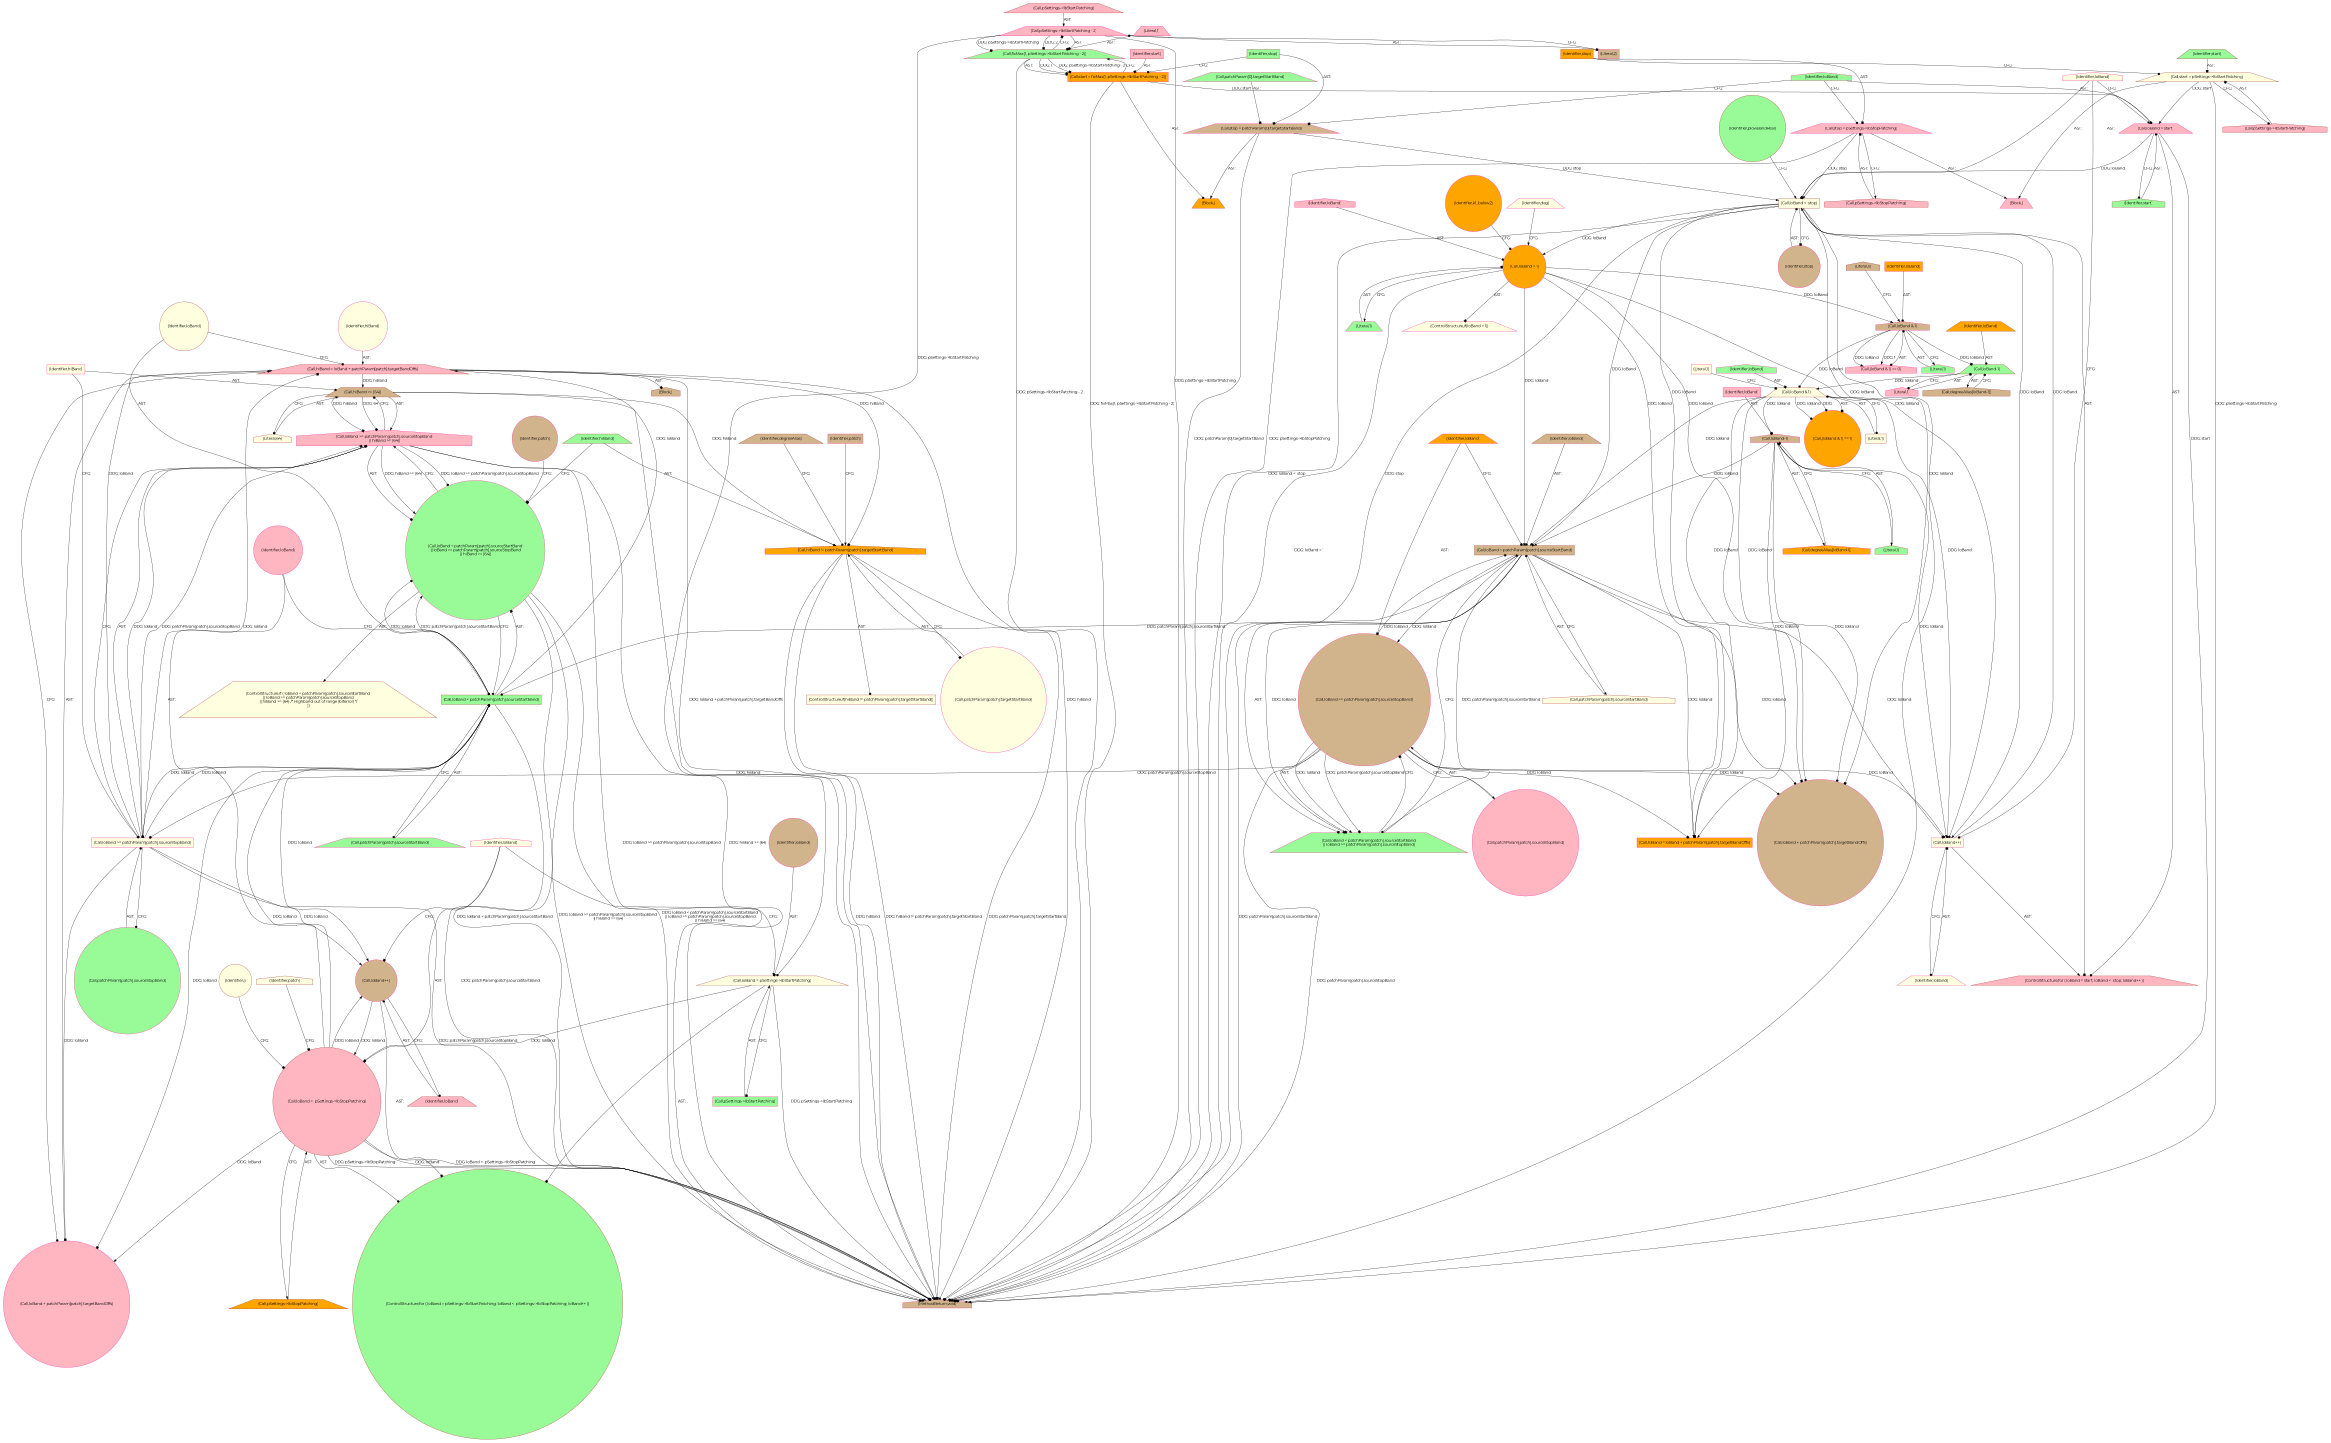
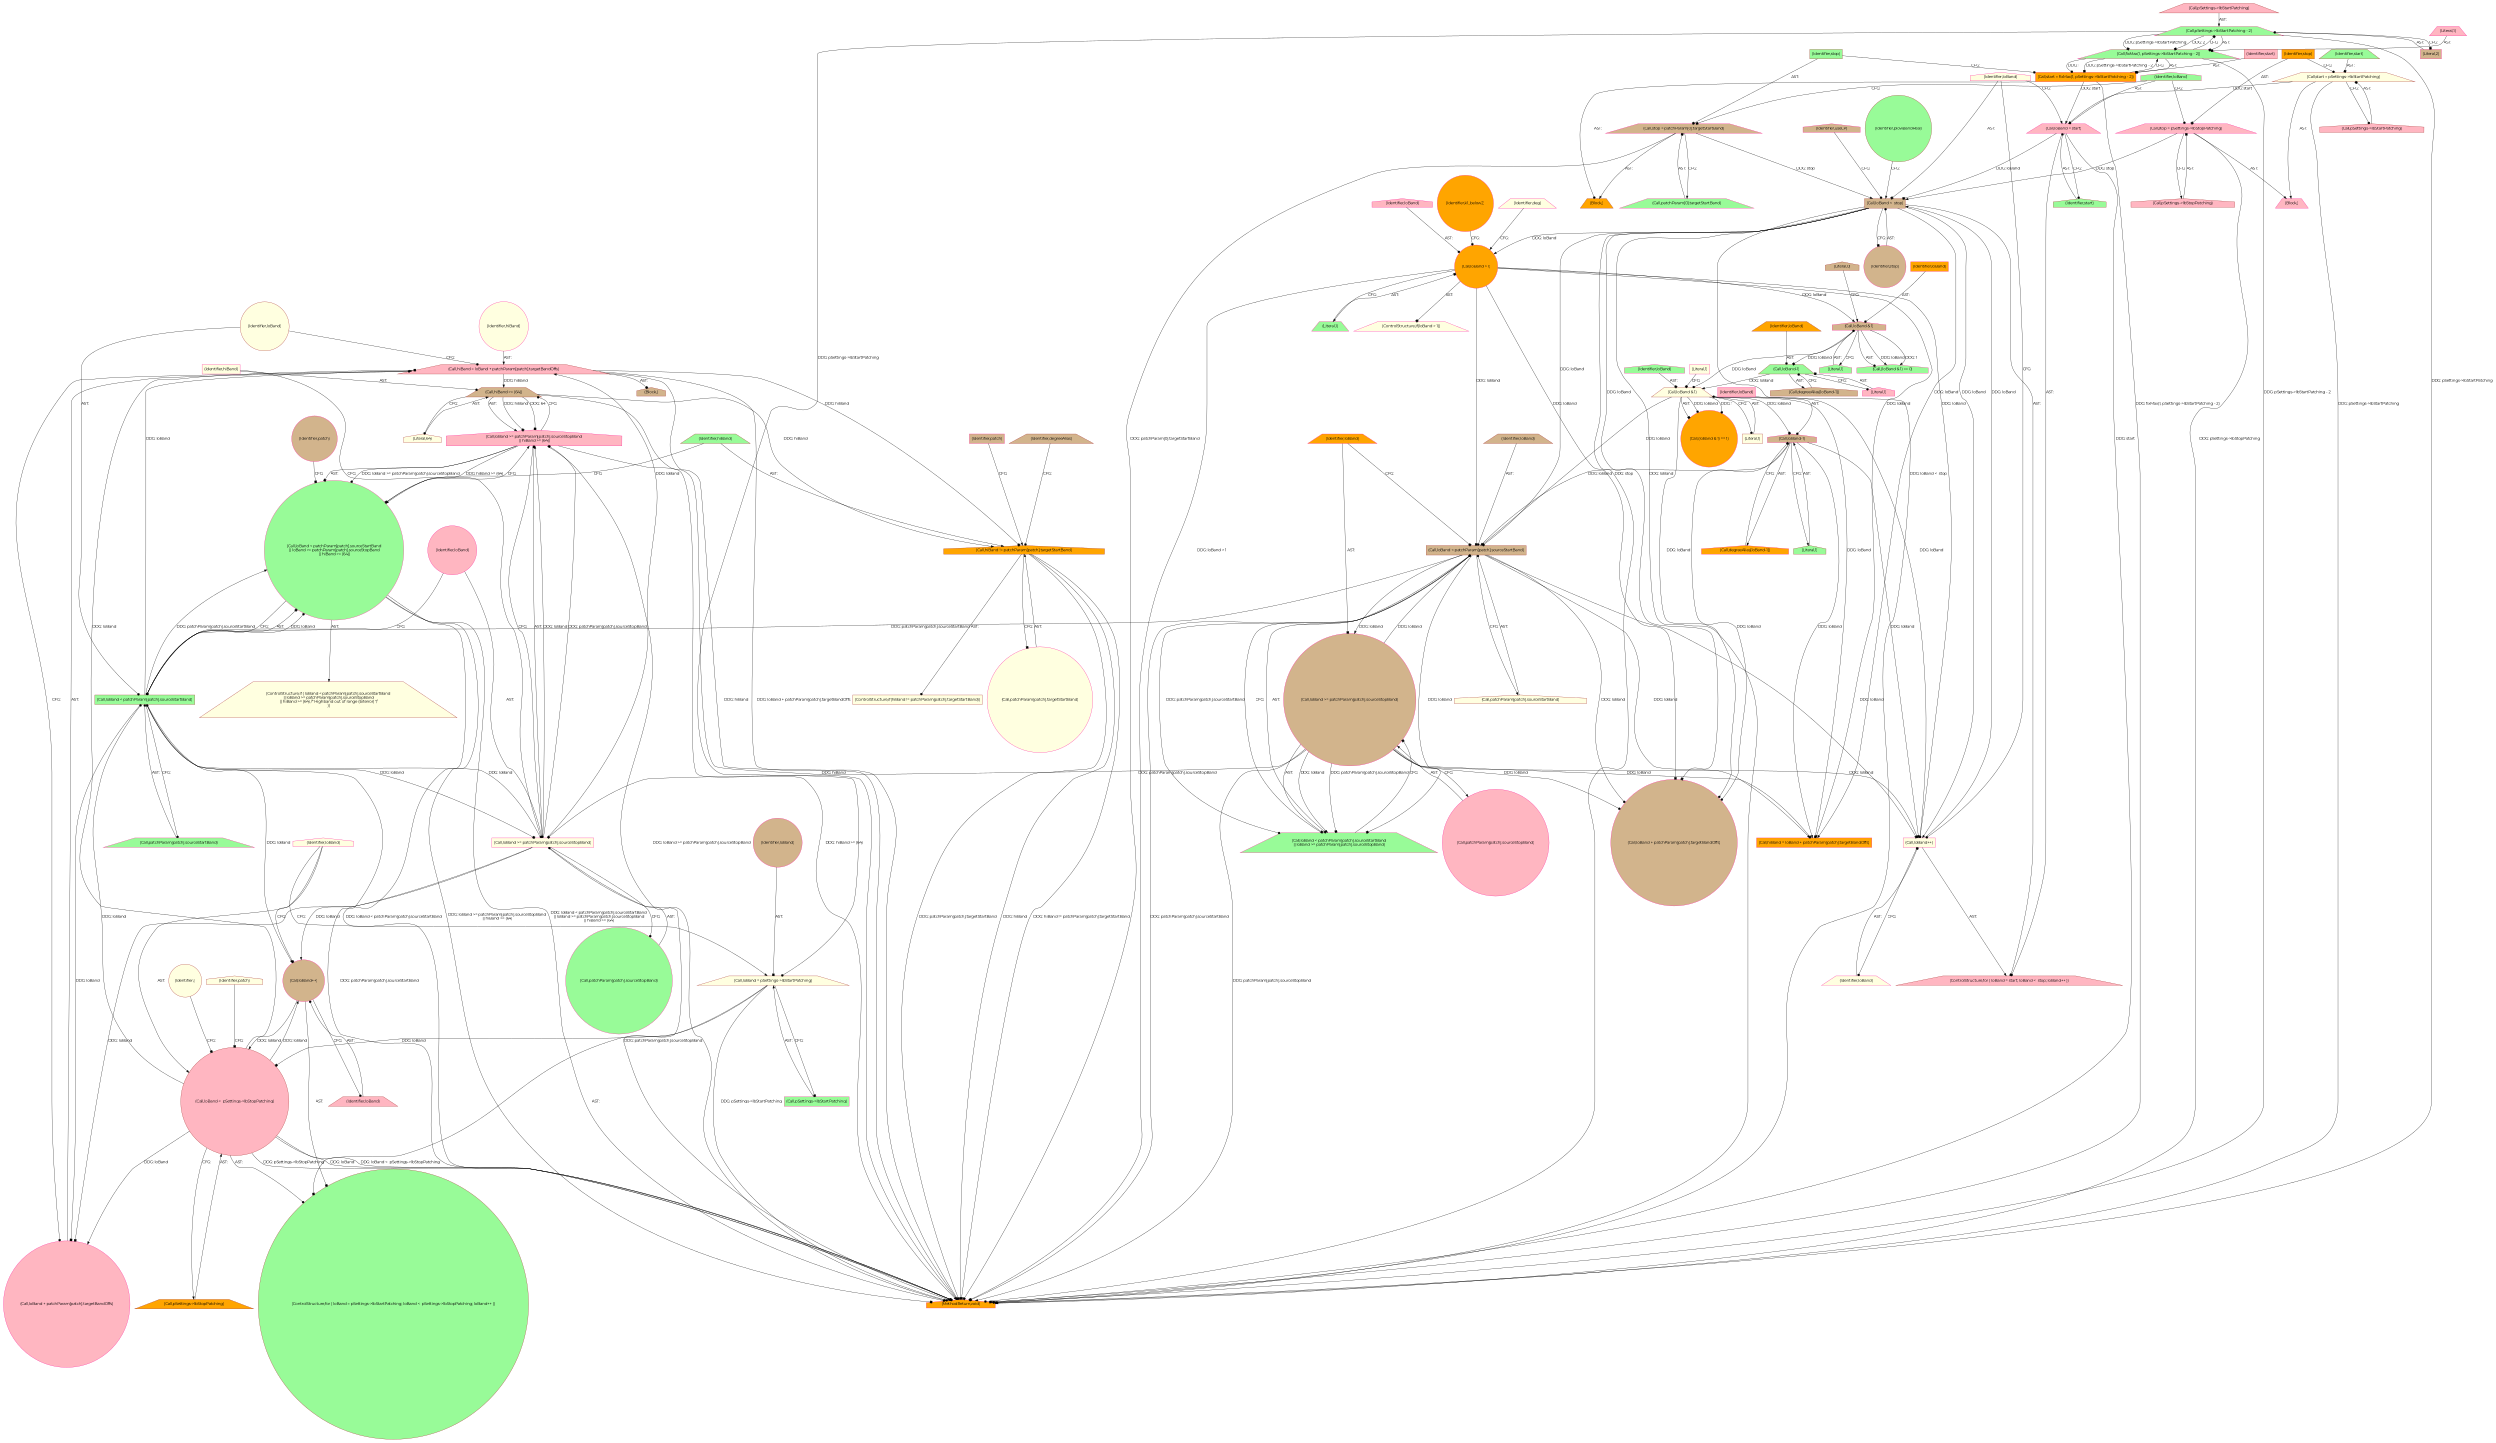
node "(Call,pSettings->lbStartPatching - 2)": fillcolor lightpink -> palegreen
node "(Identifier,useLP)": added
edge "(Call,stop = patchParam[0].targetStartBand)" -> "(Call,patchParam[0].targetStartBand)": added, label "CFG:"
node "(Call,loBand <  stop)": fillcolor lightyellow -> tan
node "(Call,(loBand & 1) == 0)": fillcolor lightpink -> palegreen
node "(MethodReturn,void)": fillcolor tan -> orange
